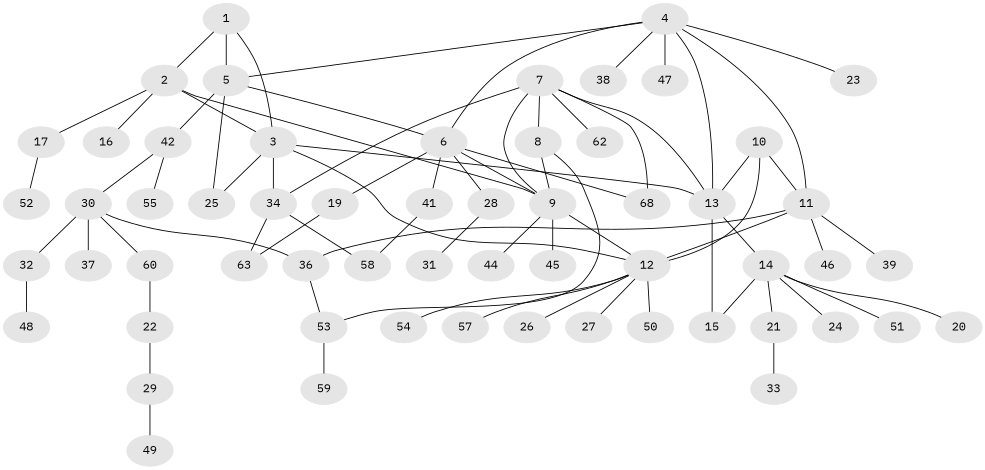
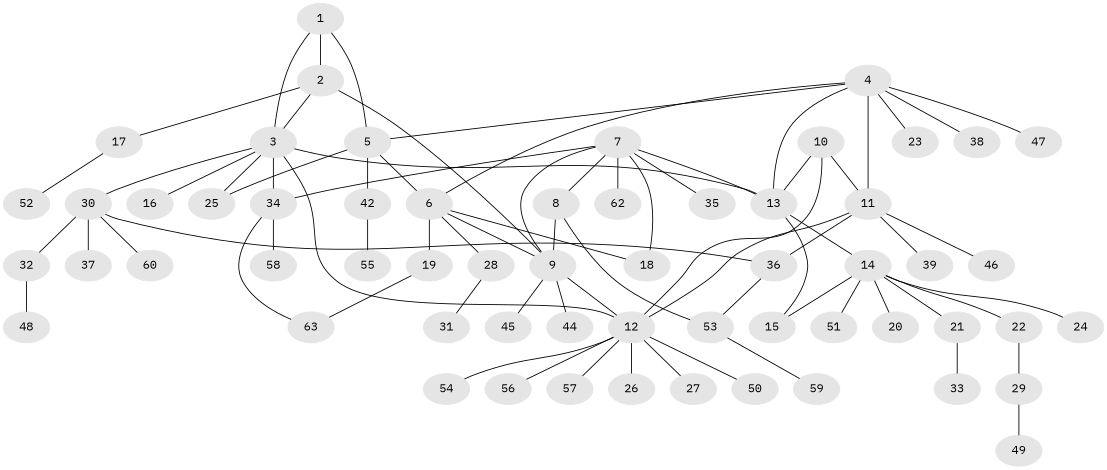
edge "2" -- "16": now "3" -- "16"
edge "42" -- "30": now "3" -- "30"
node "41": removed
node "68": label "68" -> "18"
node "35": added
edge "60" -- "22": now "14" -- "22"
node "56": added
